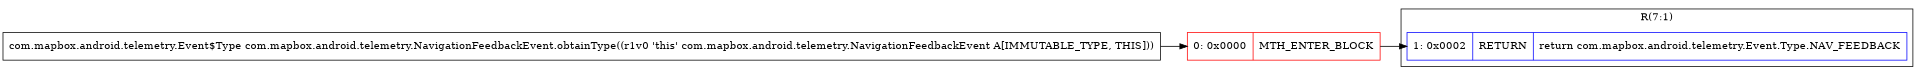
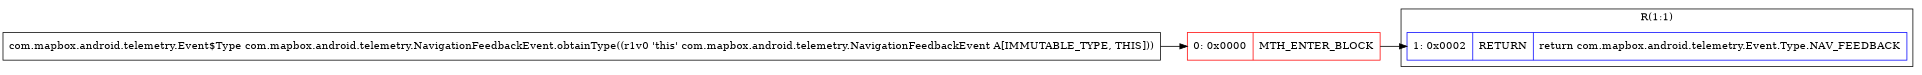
cluster "R(7:1)": label "R(7:1)" -> "R(1:1)"
